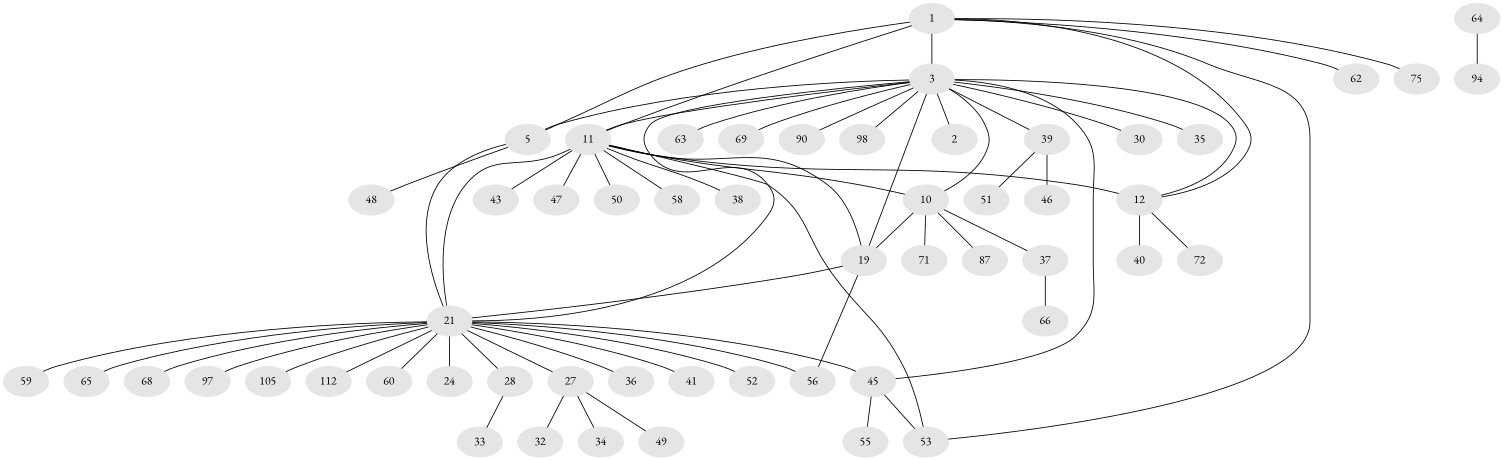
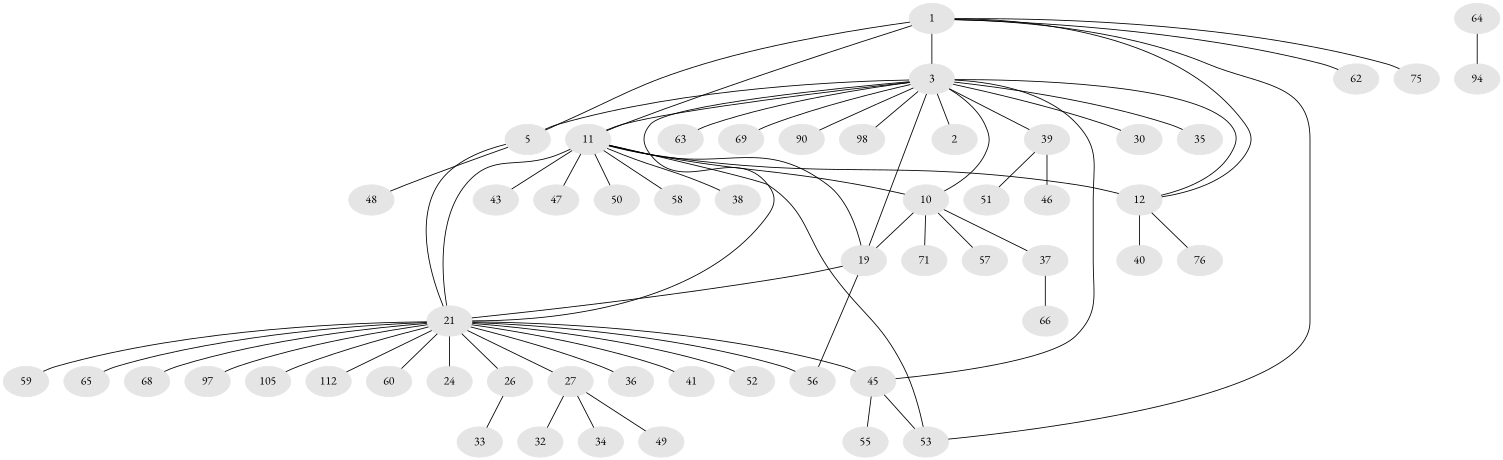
node "87": label "87" -> "57"
node "72": label "72" -> "76"
node "28": label "28" -> "26"
